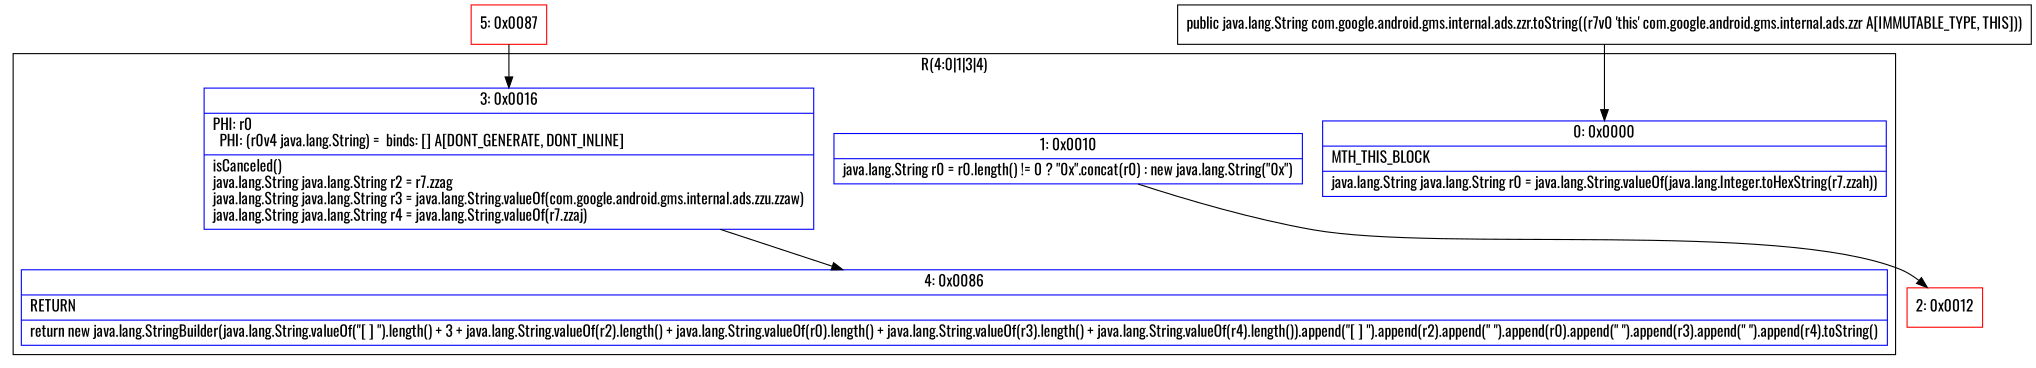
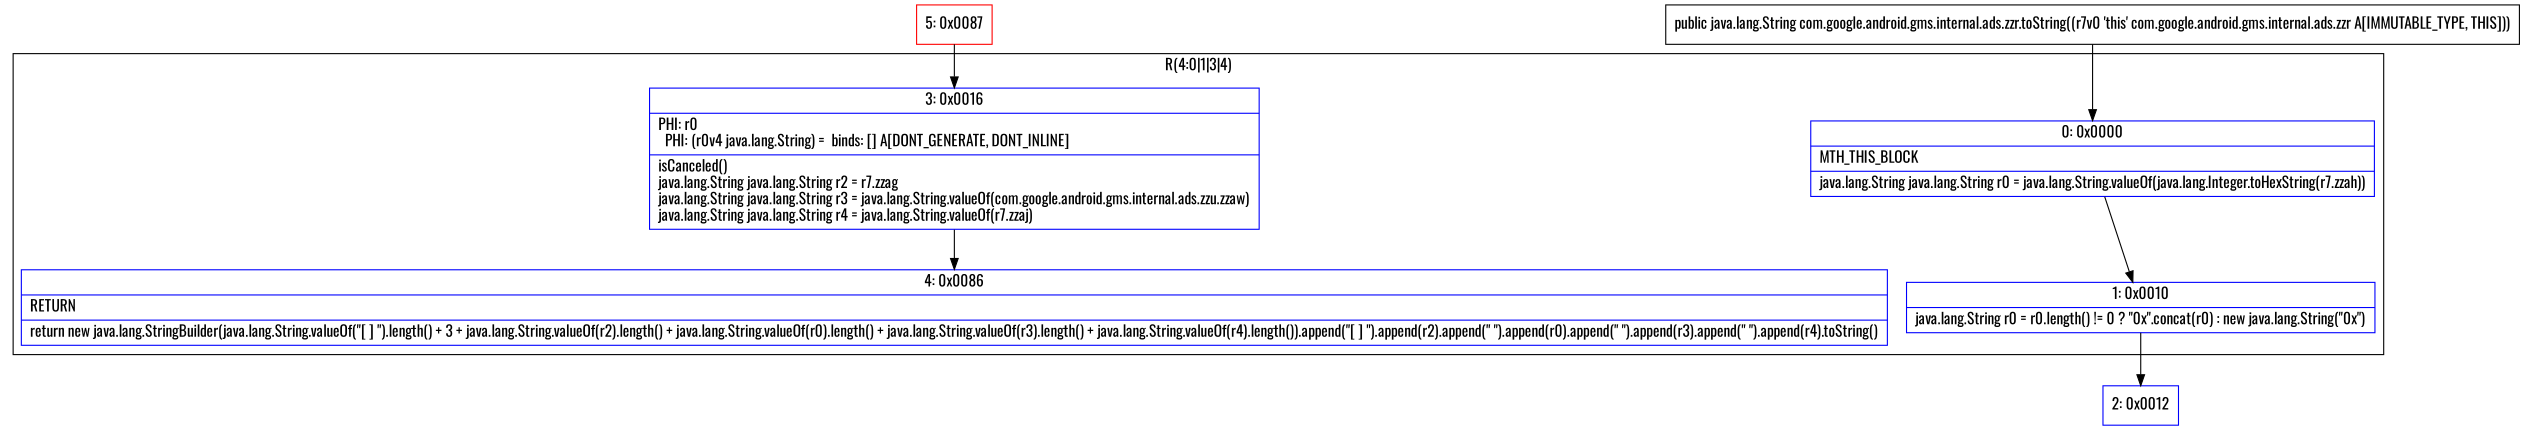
edge "0: 0x0000" -> "1: 0x0010": added
node "2: 0x0012": color red -> blue
